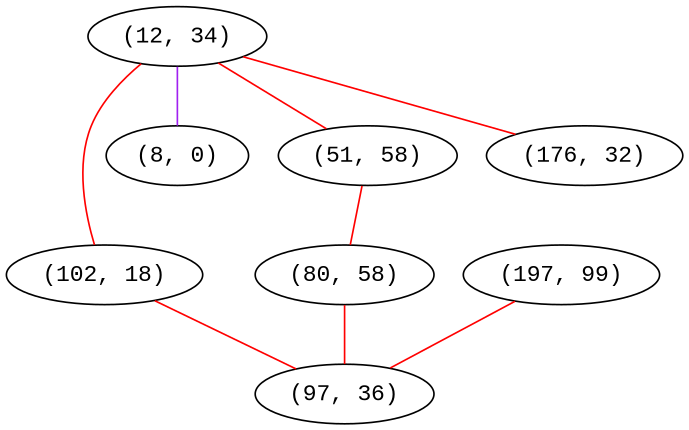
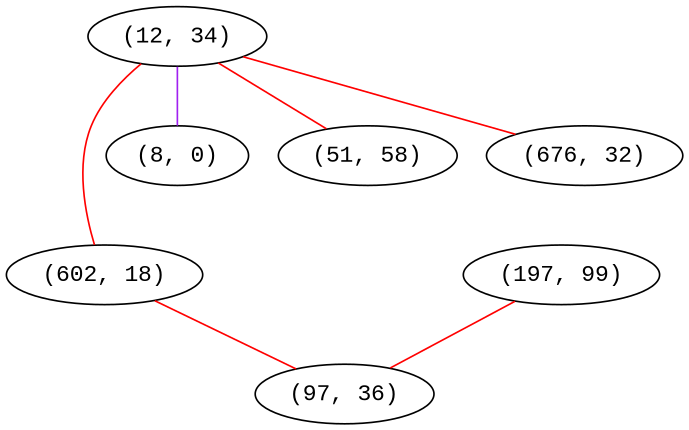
node "(176, 32)": label "(176, 32)" -> "(676, 32)"
node "(102, 18)": label "(102, 18)" -> "(602, 18)"
node "(80, 58)": removed
